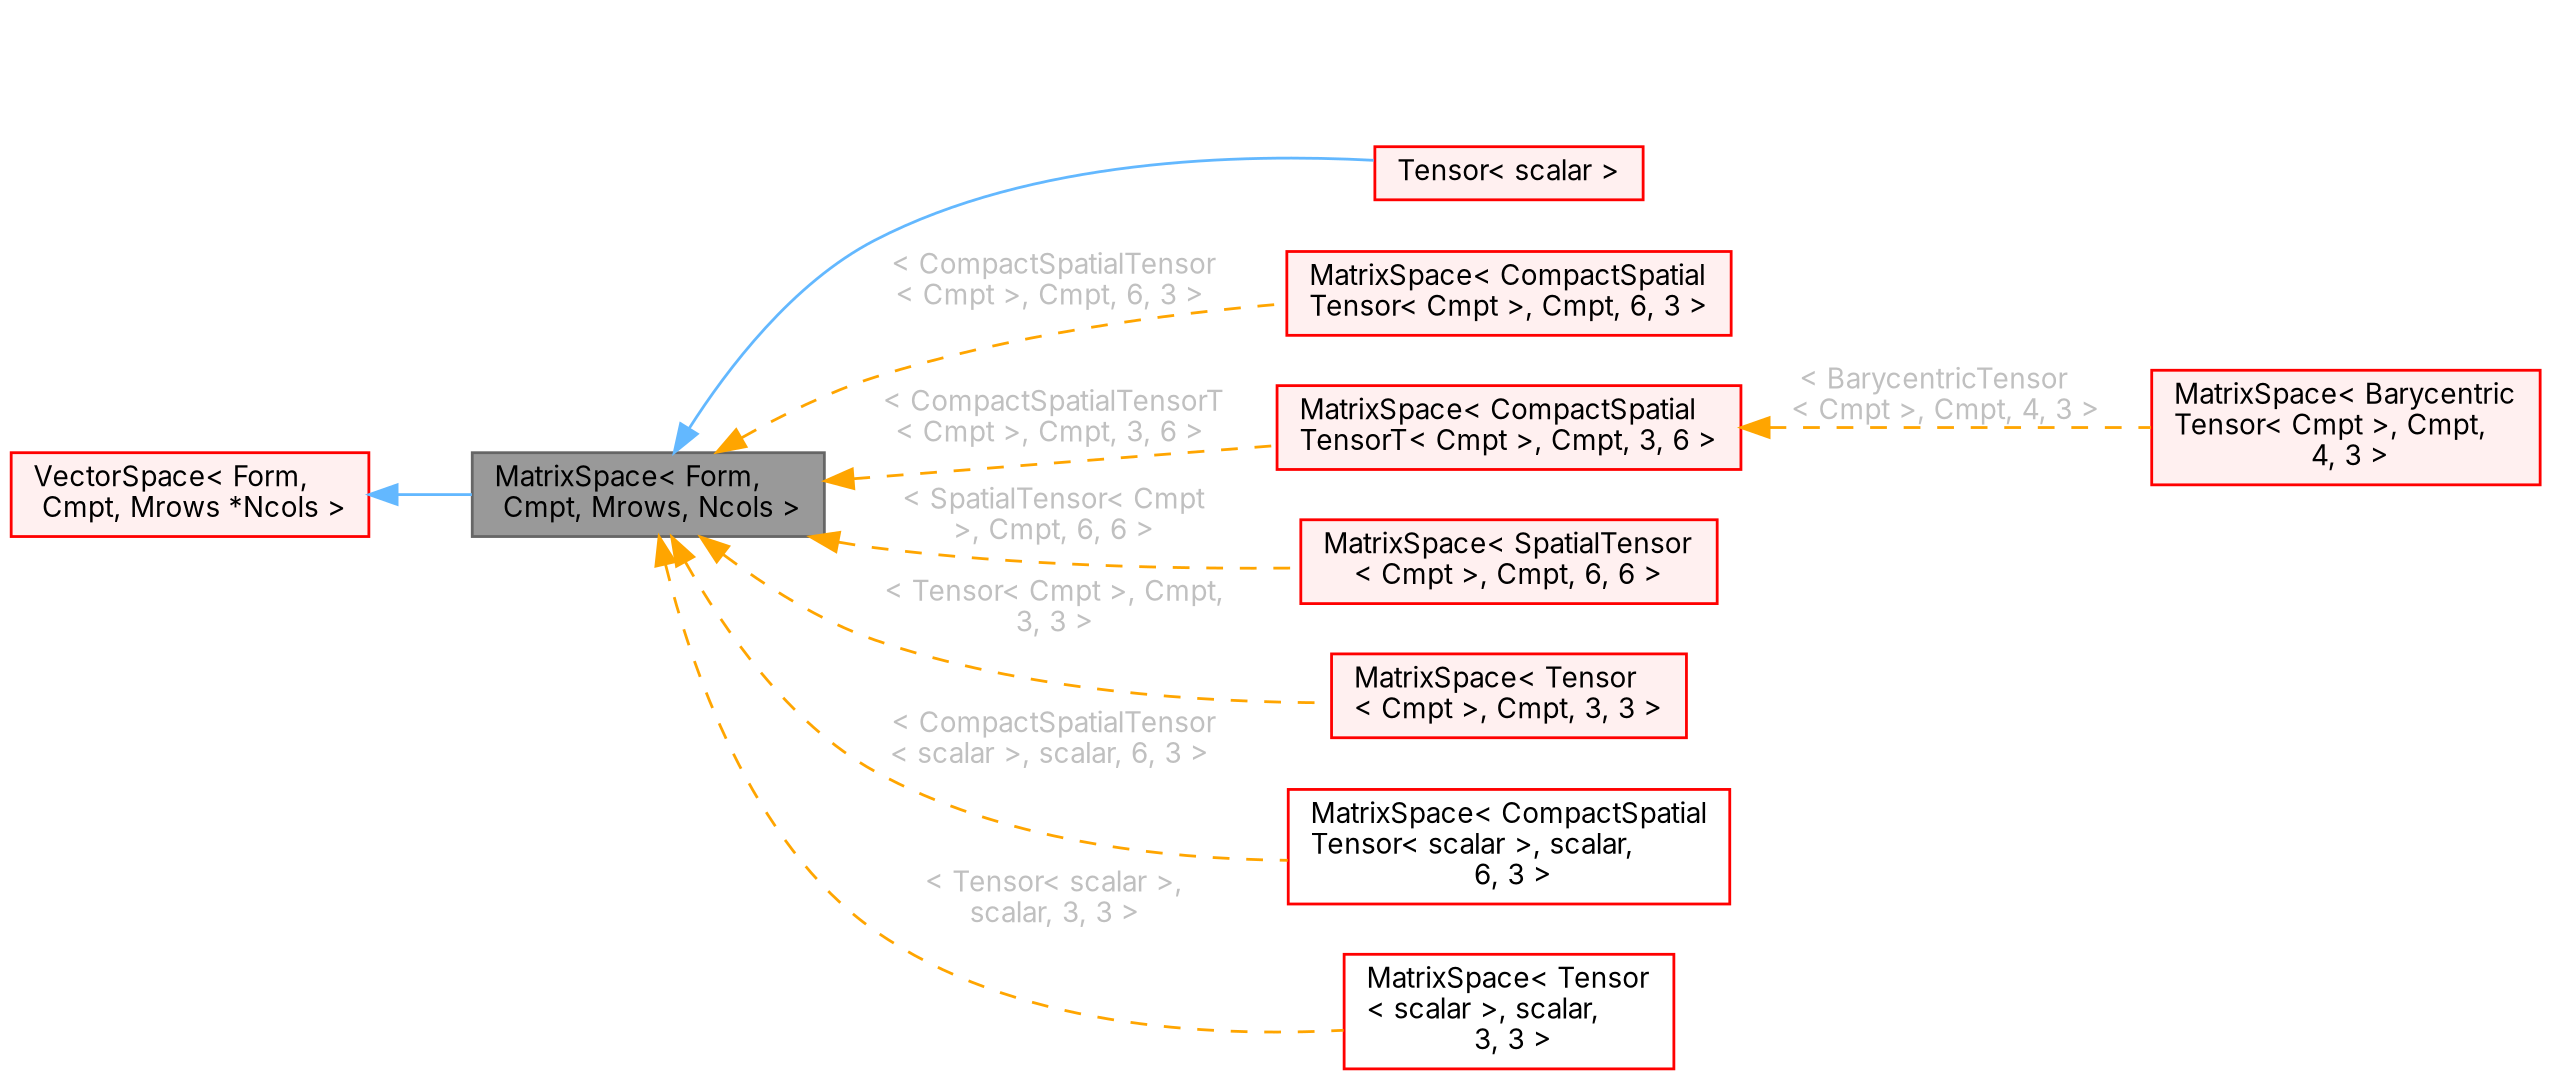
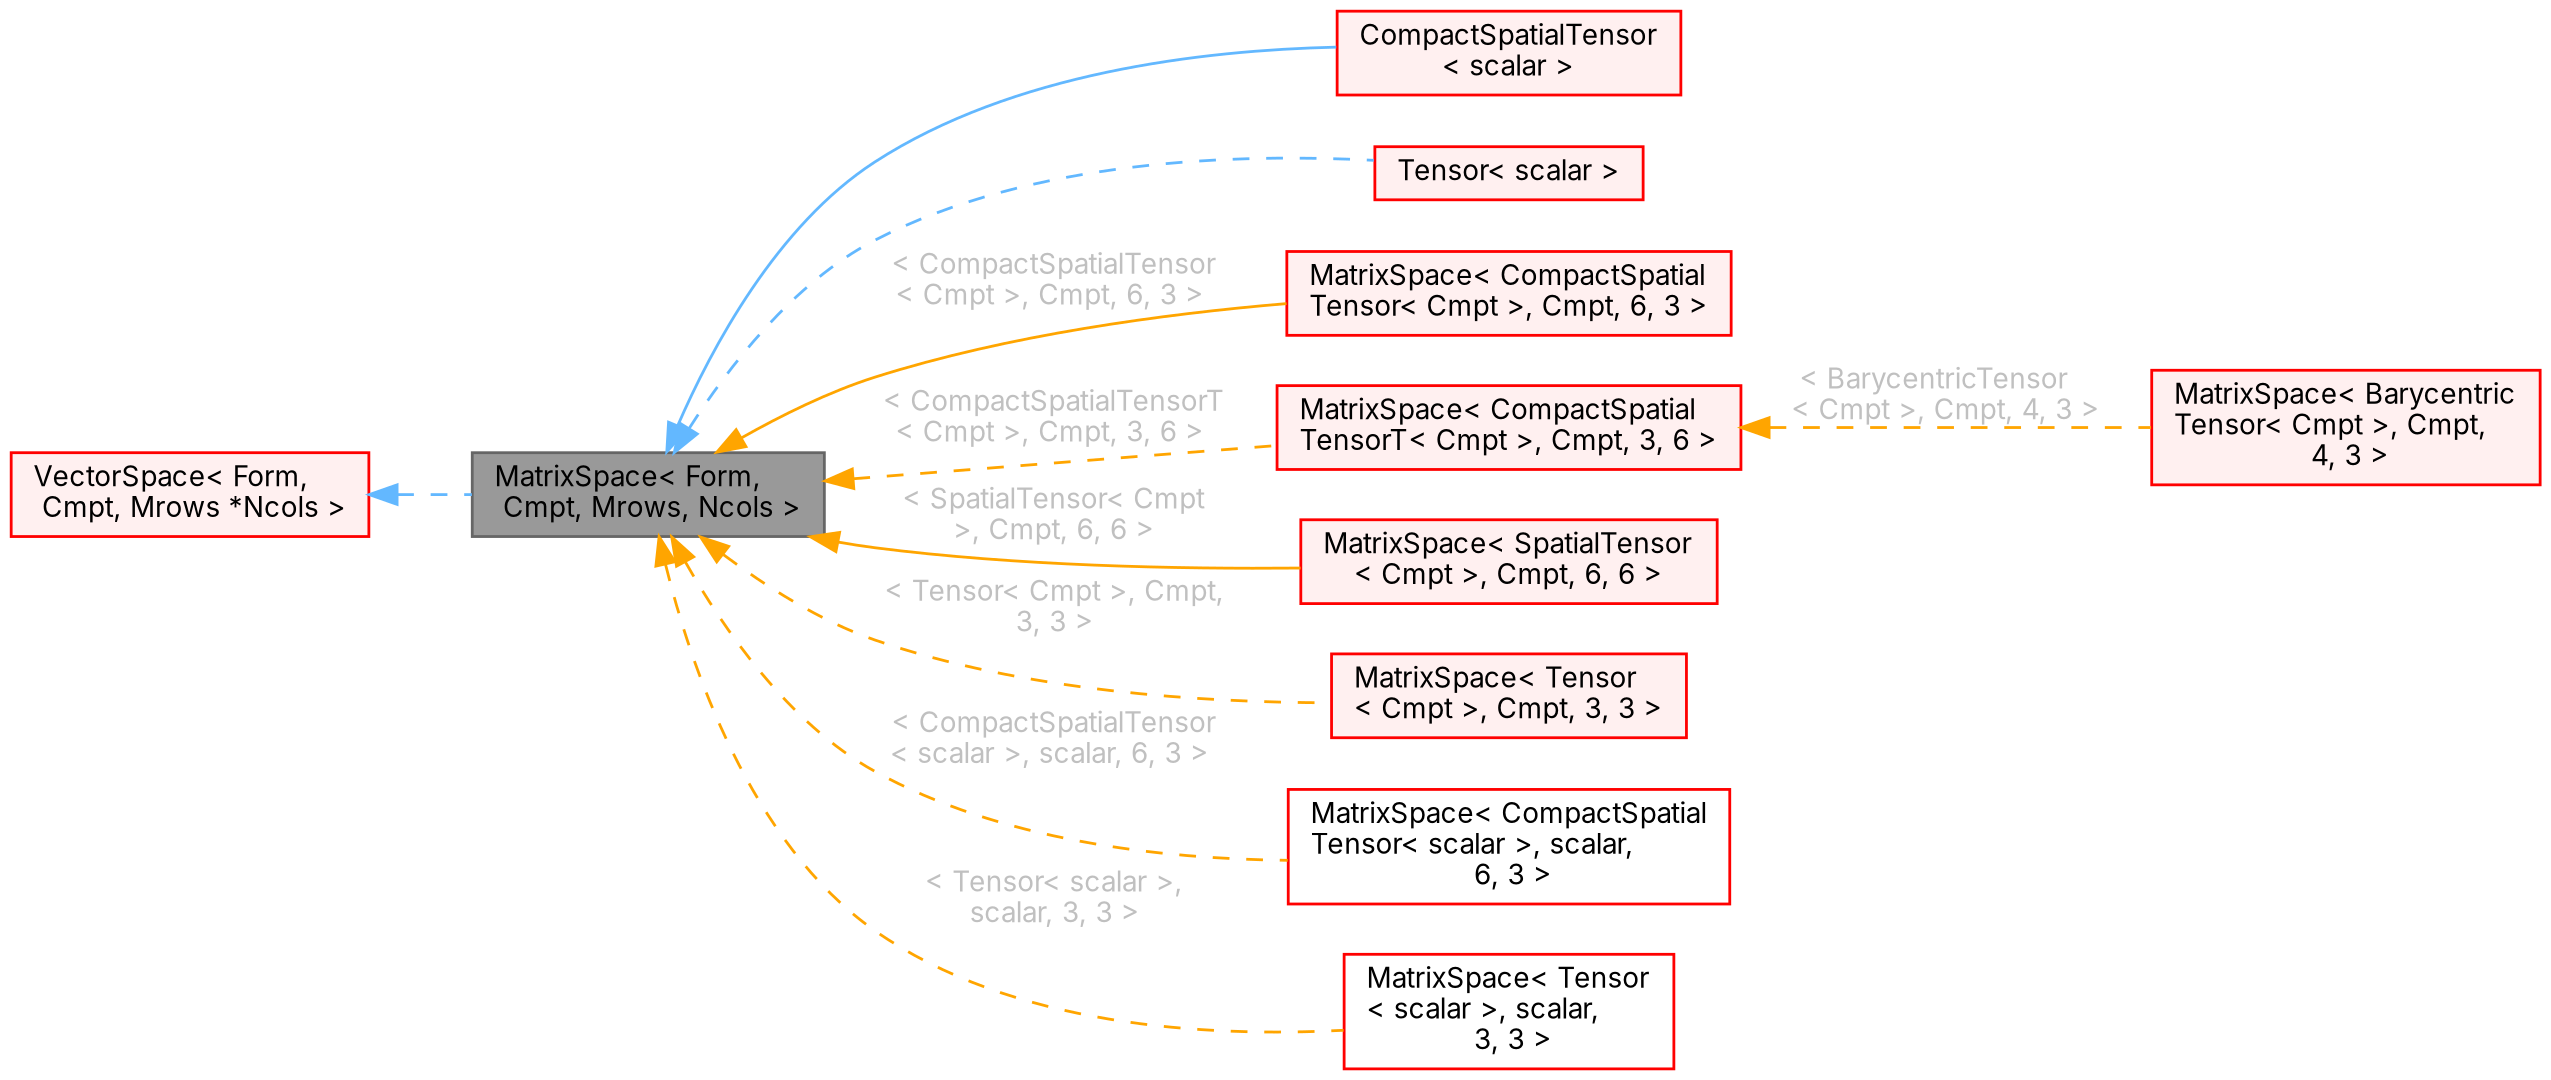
node "CompactSpatialTensor < scalar >": added
edge "Tensor< scalar >" -> "MatrixSpace< Form, Cmpt, Mrows, Ncols >": style solid -> dashed
edge "MatrixSpace< CompactSpatial Tensor< Cmpt >, Cmpt, 6, 3 >" -> "MatrixSpace< Form, Cmpt, Mrows, Ncols >": style dashed -> solid
edge "MatrixSpace< Form, Cmpt, Mrows, Ncols >" -> "VectorSpace< Form, Cmpt, Mrows *Ncols >": style solid -> dashed
edge "MatrixSpace< SpatialTensor < Cmpt >, Cmpt, 6, 6 >" -> "MatrixSpace< Form, Cmpt, Mrows, Ncols >": style dashed -> solid
